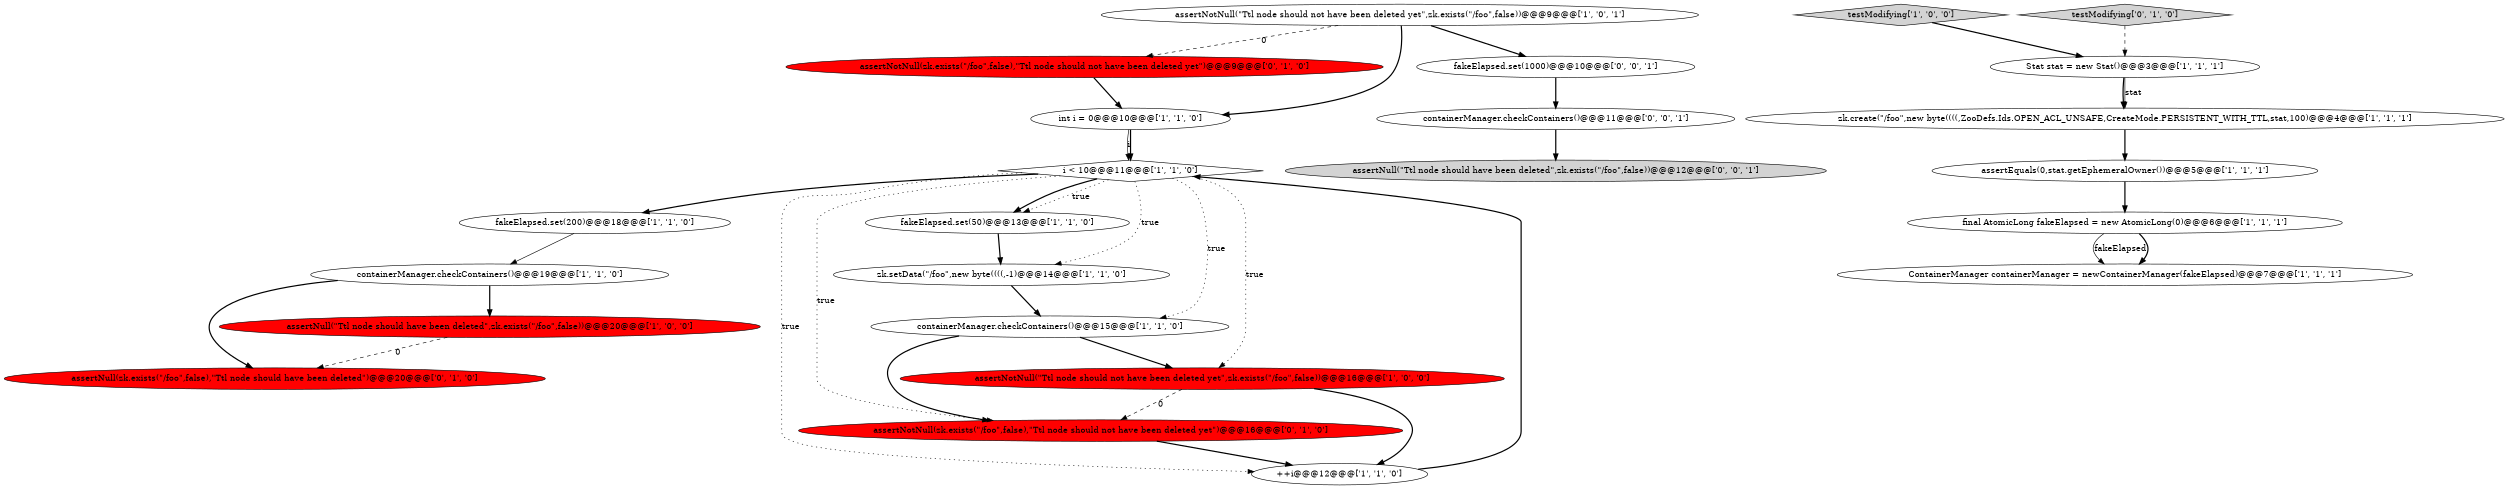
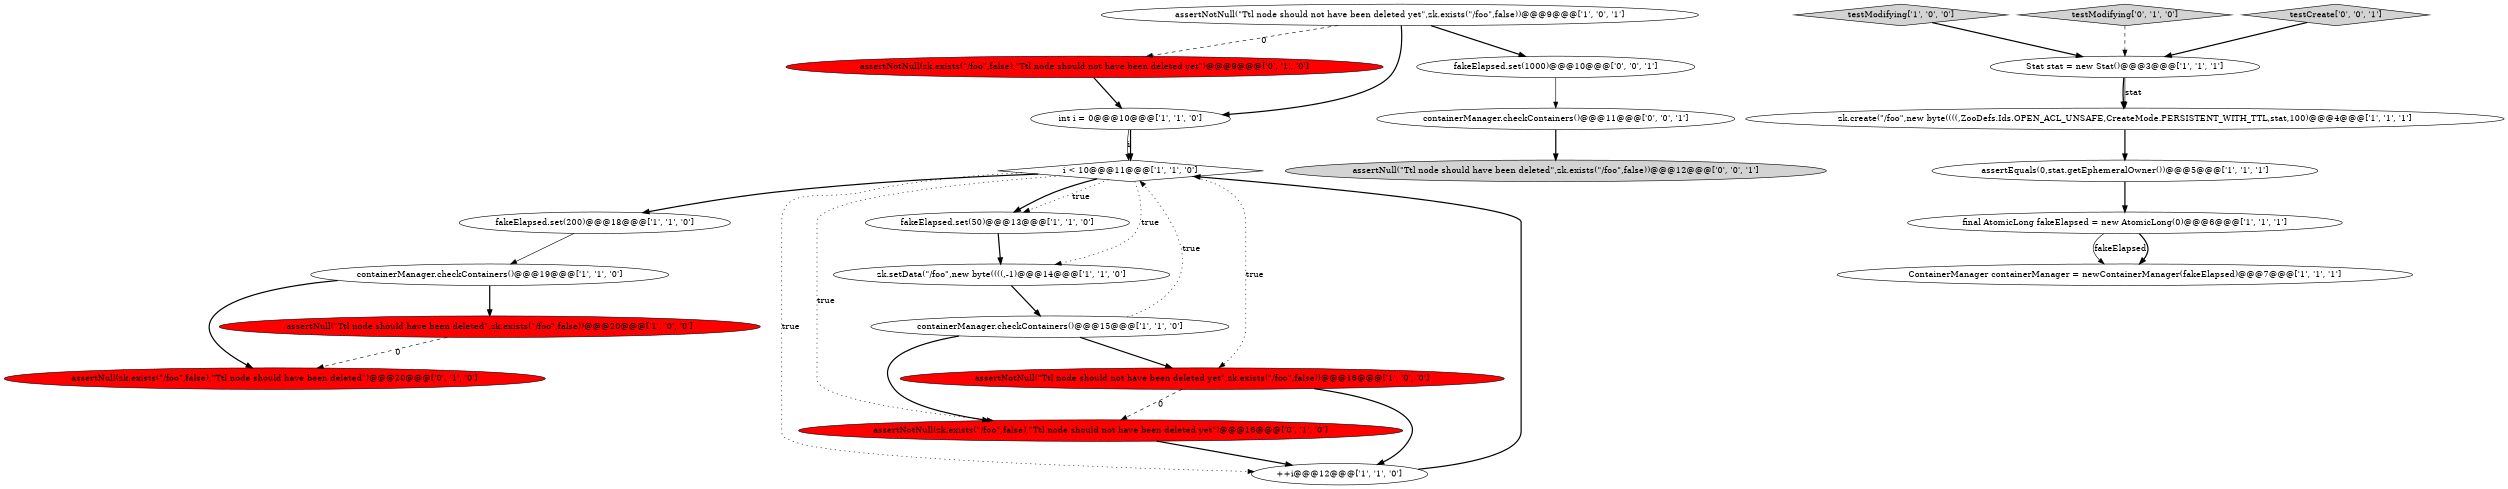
node "testCreate['0', '0', '1']": added
edge "fakeElapsed.set(1000)@@@10@@@['0', '0', '1']" -> "containerManager.checkContainers()@@@11@@@['0', '0', '1']": style bold -> solid
edge "i < 10@@@11@@@['1', '1', '0']" -> "containerManager.checkContainers()@@@15@@@['1', '1', '0']": reversed
